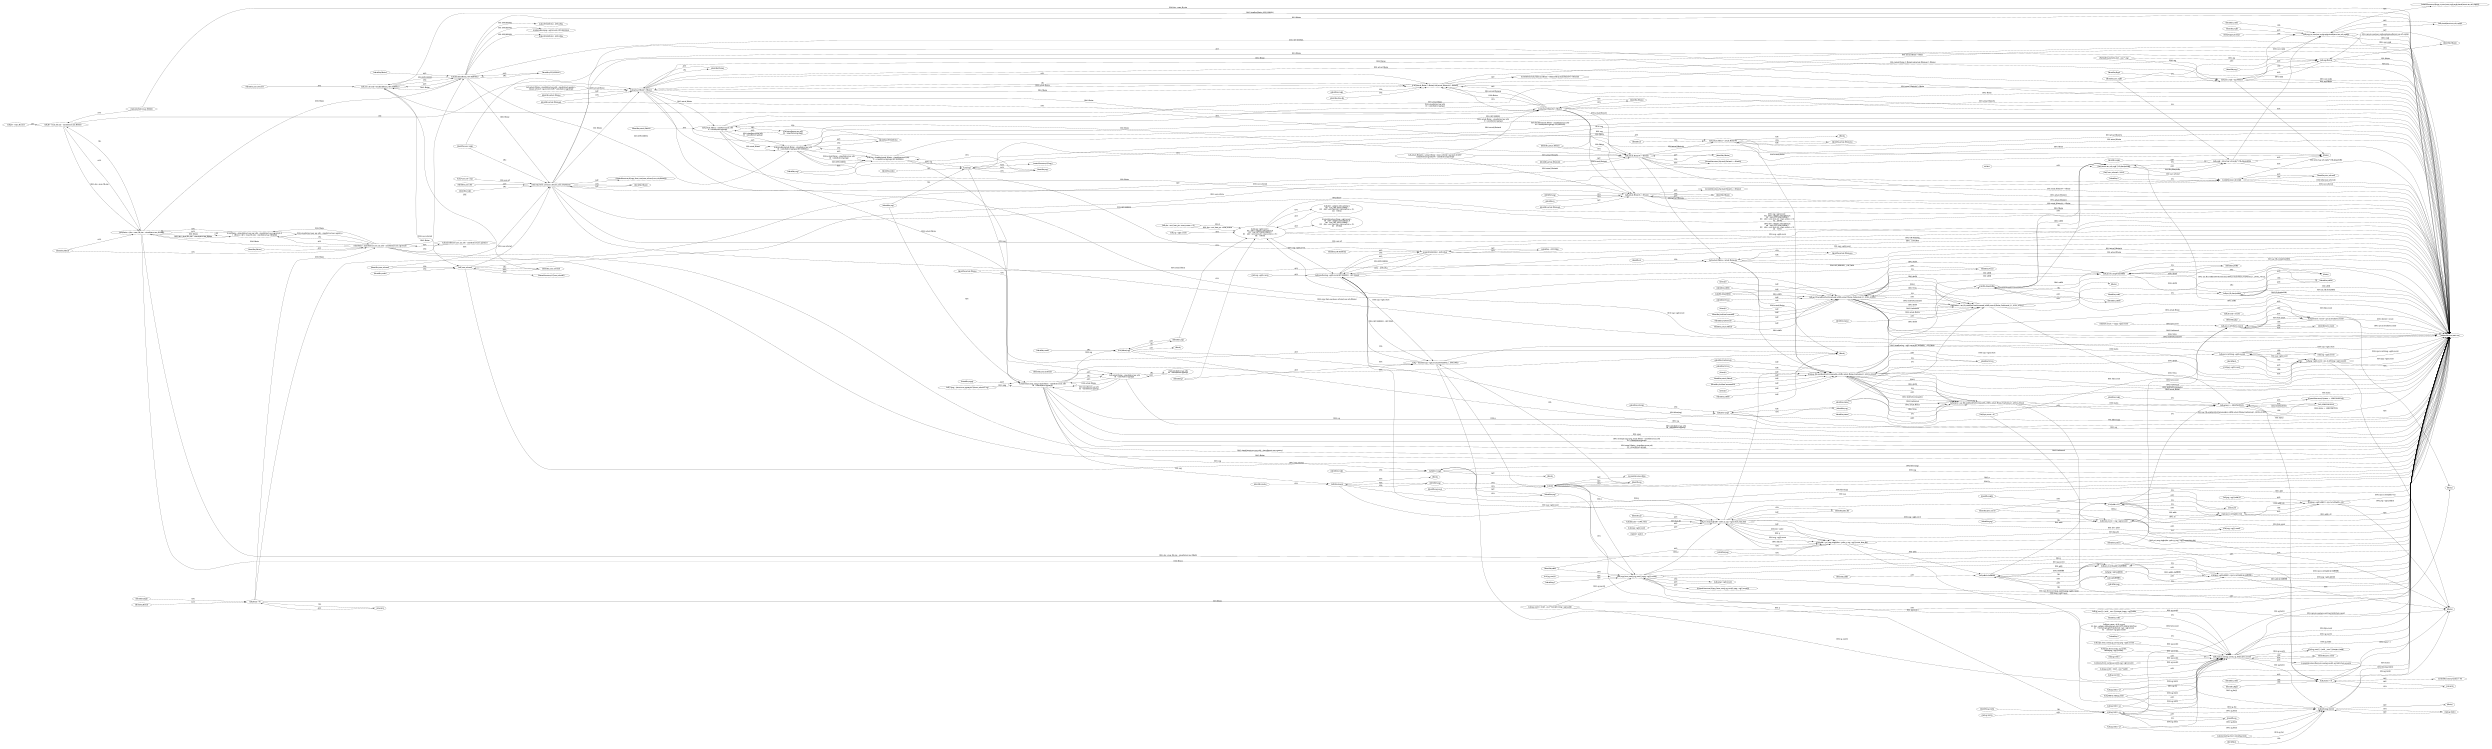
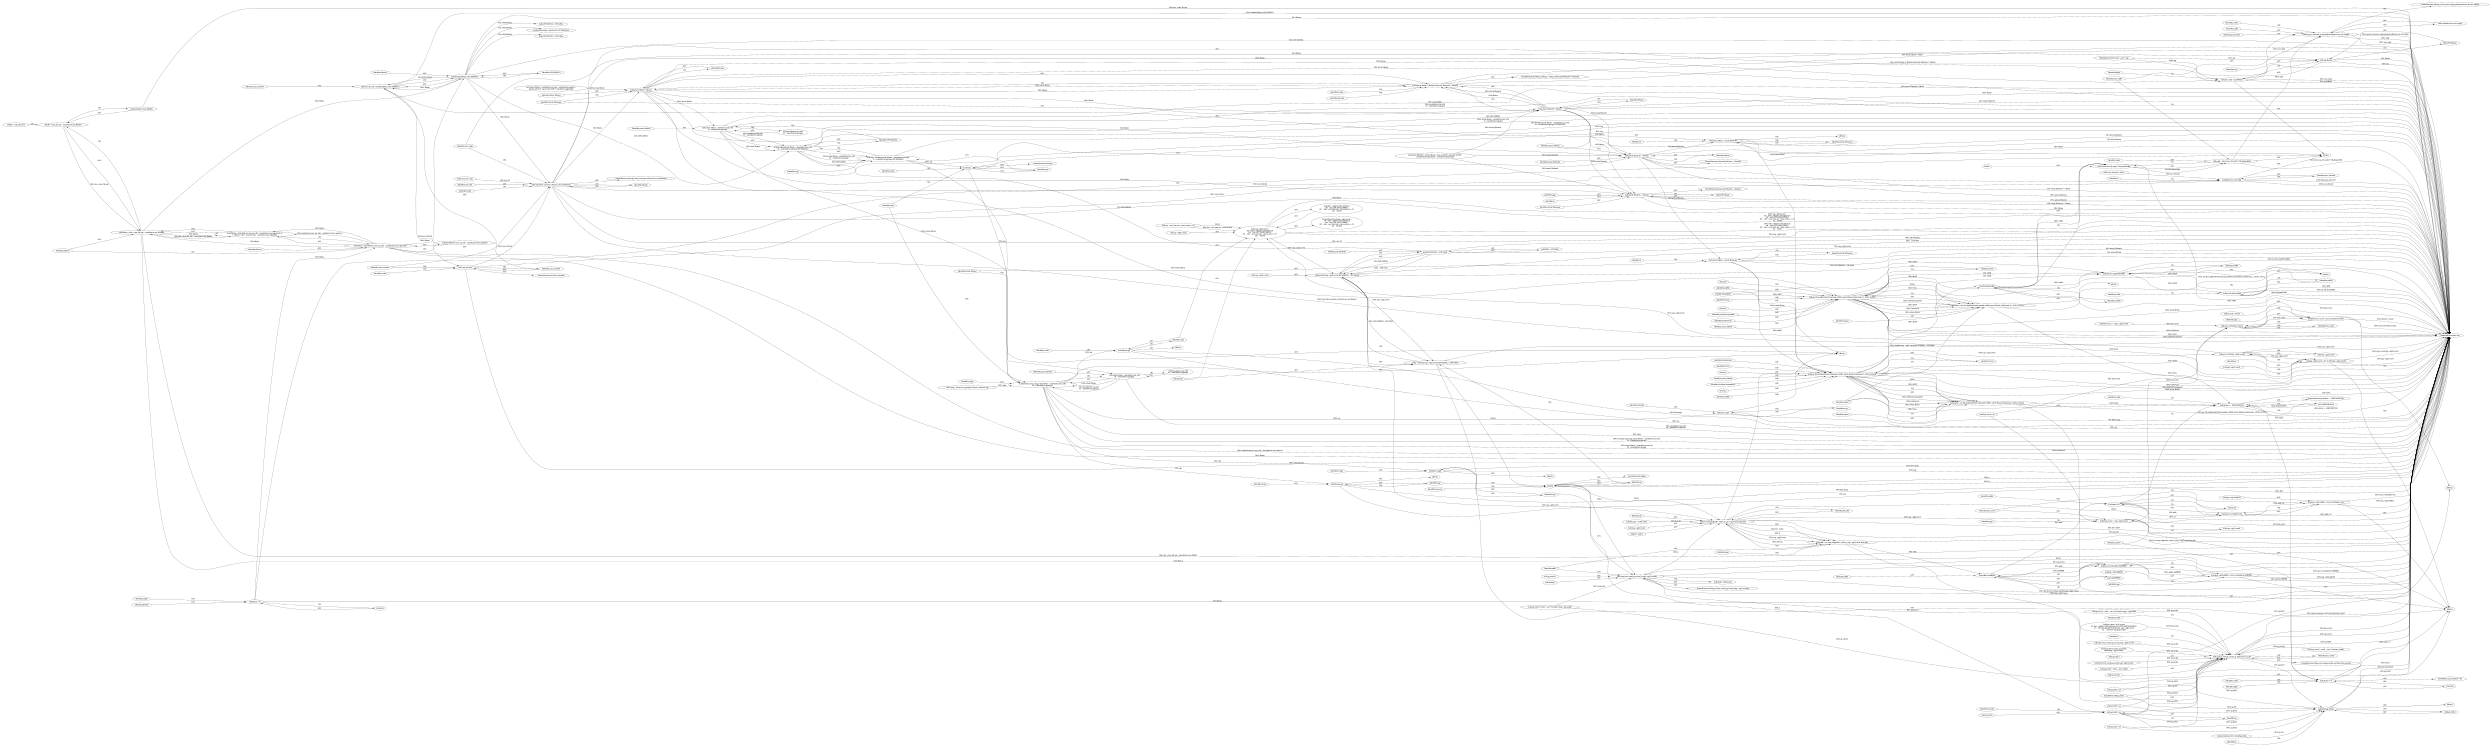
edge "(Call,dev->max_fib_size - sizeof(struct aac_fibhdr))" -> "(Call,actual_fibsize != fibsize)": now "(Call,dev->max_fib_size - sizeof(struct aac_fibhdr))" -> "(Call,sizeof(struct aac_fibhdr))"
edge "(Call,copy_to_user(sg_user[i], sg_list[i], byte_count))" -> "(Call,sg_user[i] = (void __user *)(uintptr_t)addr)": reversed
